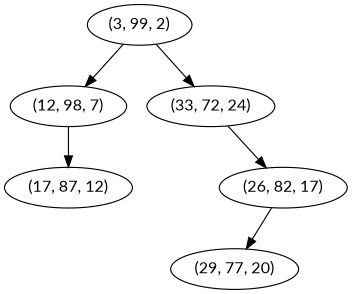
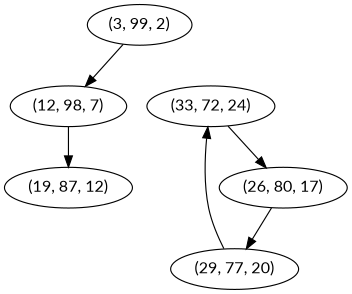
edge "(3, 99, 2)" -> "(33, 72, 24)": now "(29, 77, 20)" -> "(33, 72, 24)"
node "(17, 87, 12)": label "(17, 87, 12)" -> "(19, 87, 12)"
node "(26, 82, 17)": label "(26, 82, 17)" -> "(26, 80, 17)"
